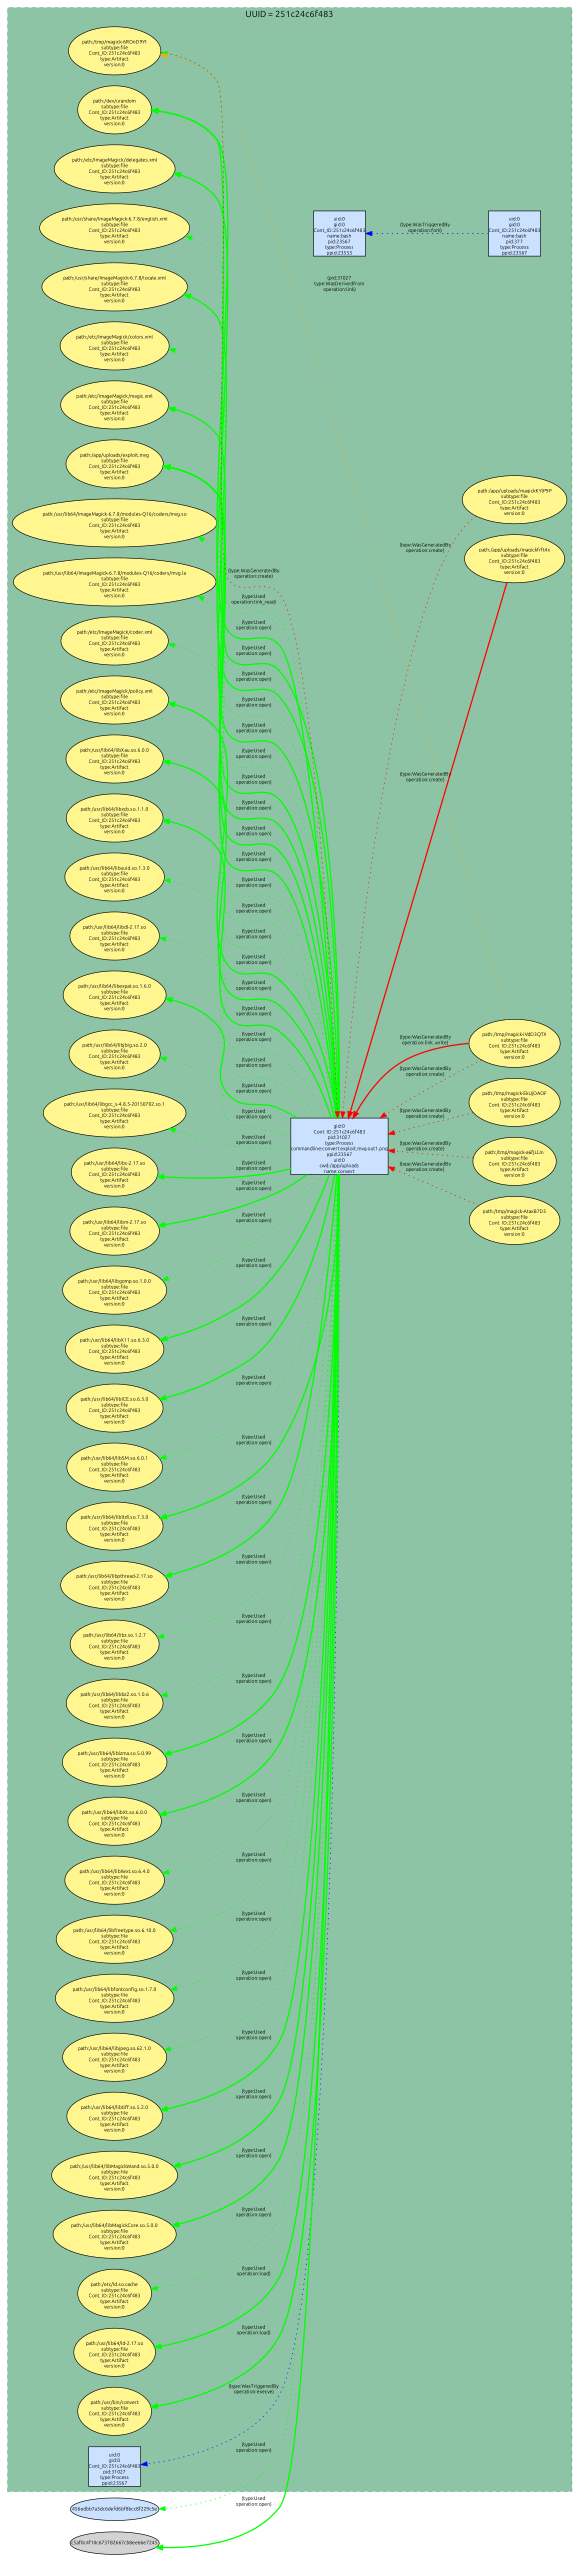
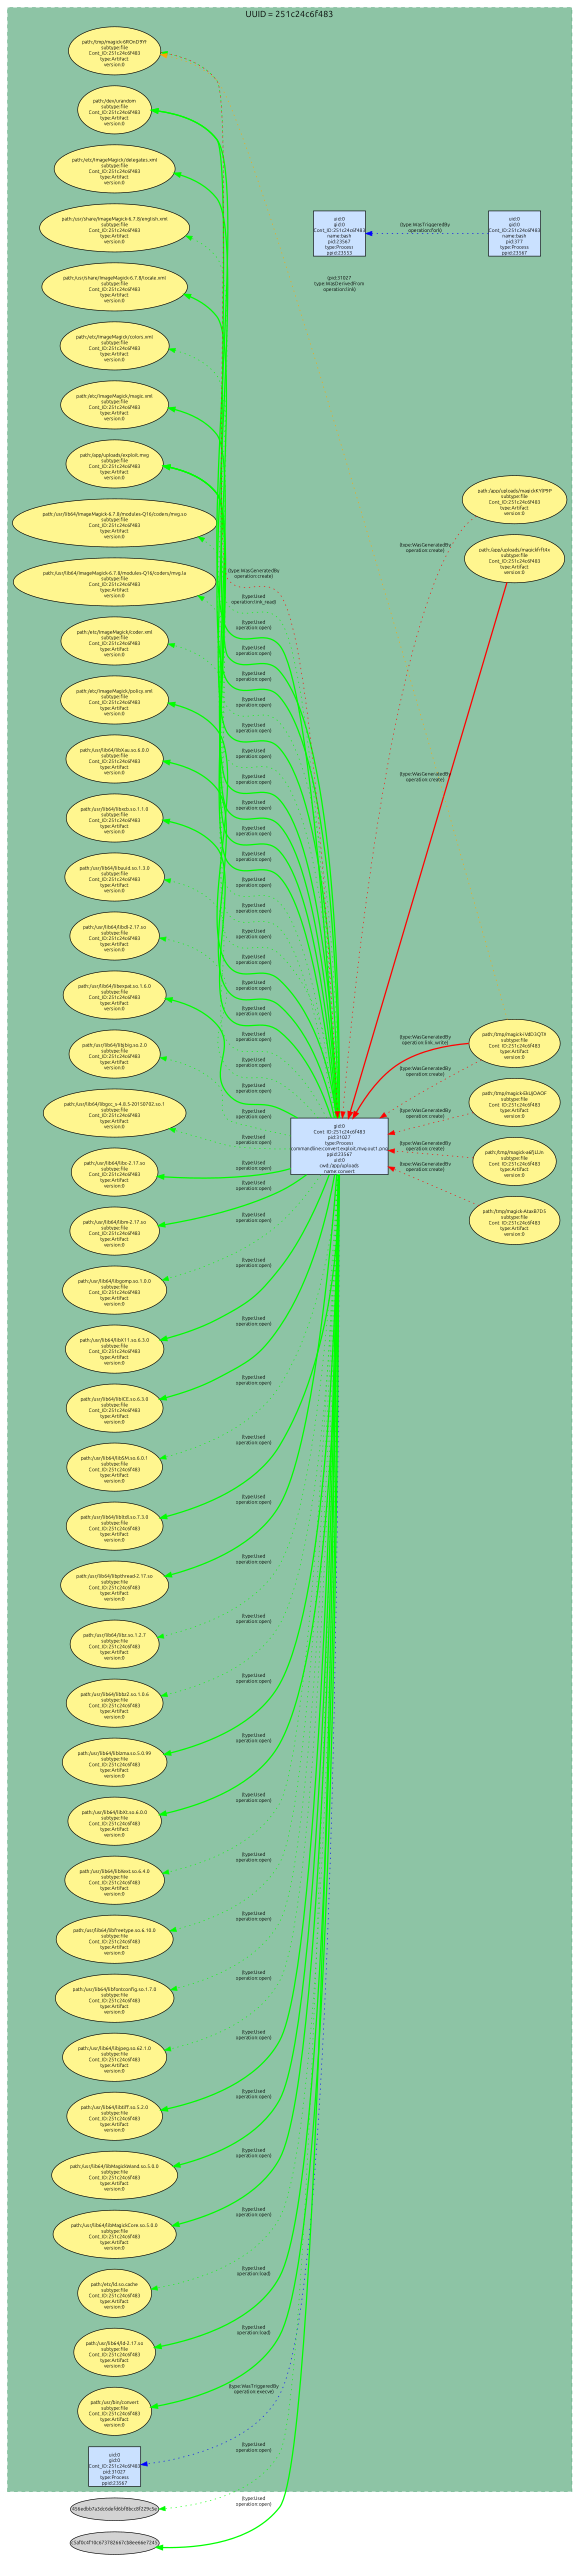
node "456edbb7a3dc6defd6bf8bcc8f229c5e": fillcolor lightsteelblue1 -> lightgrey
